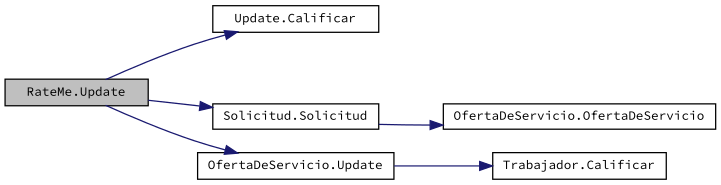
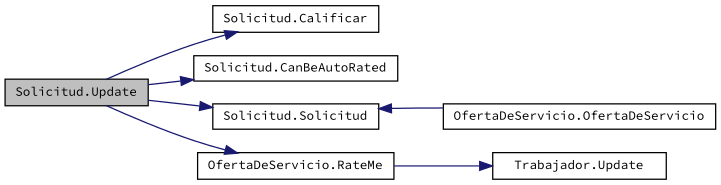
node "Update.Calificar": label "Update.Calificar" -> "Solicitud.Calificar"
node "Solicitud.CanBeAutoRated": added
node "RateMe.Update": label "RateMe.Update" -> "Solicitud.Update"
edge "Solicitud.Solicitud" -> "OfertaDeServicio.OfertaDeServicio": reversed
node "OfertaDeServicio.Update": label "OfertaDeServicio.Update" -> "OfertaDeServicio.RateMe"
node "Trabajador.Calificar": label "Trabajador.Calificar" -> "Trabajador.Update"
